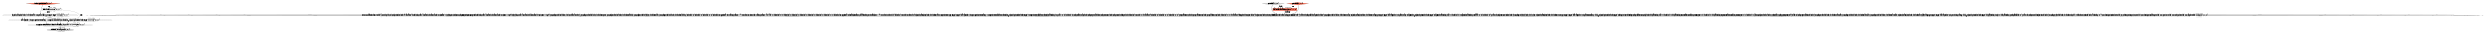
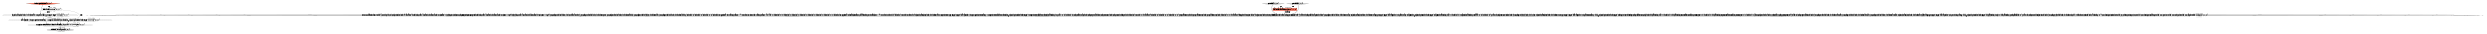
node "getModules['0', '1', '0']": fillcolor tomato -> lightgray
edge "getModules['1', '0', '0']" -> "final boolean standalone@@@2@@@['1', '1', '0']": label "binder" -> "true"
